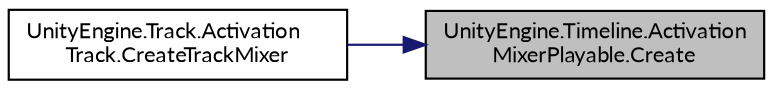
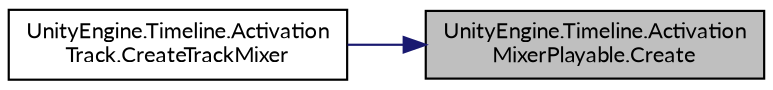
node "UnityEngine.Track.Activation Track.CreateTrackMixer": label "UnityEngine.Track.Activation Track.CreateTrackMixer" -> "UnityEngine.Timeline.Activation Track.CreateTrackMixer"
